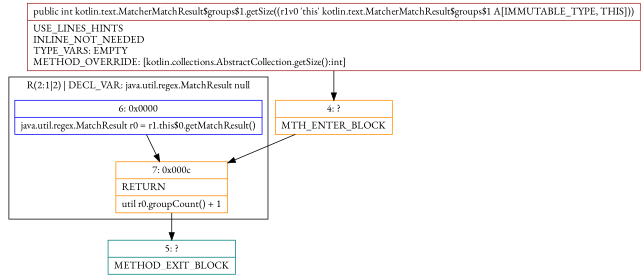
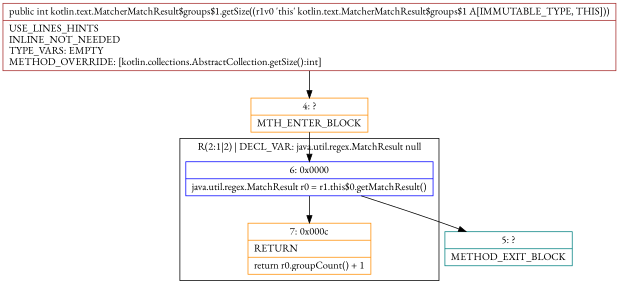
edge "4: ?" -> "7: 0x000c": now "4: ?" -> "6: 0x0000"
node "7: 0x000c": text "util r0.groupCount() + 1" -> "return r0.groupCount() + 1"
edge "7: 0x000c" -> "5: ?": now "6: 0x0000" -> "5: ?"
